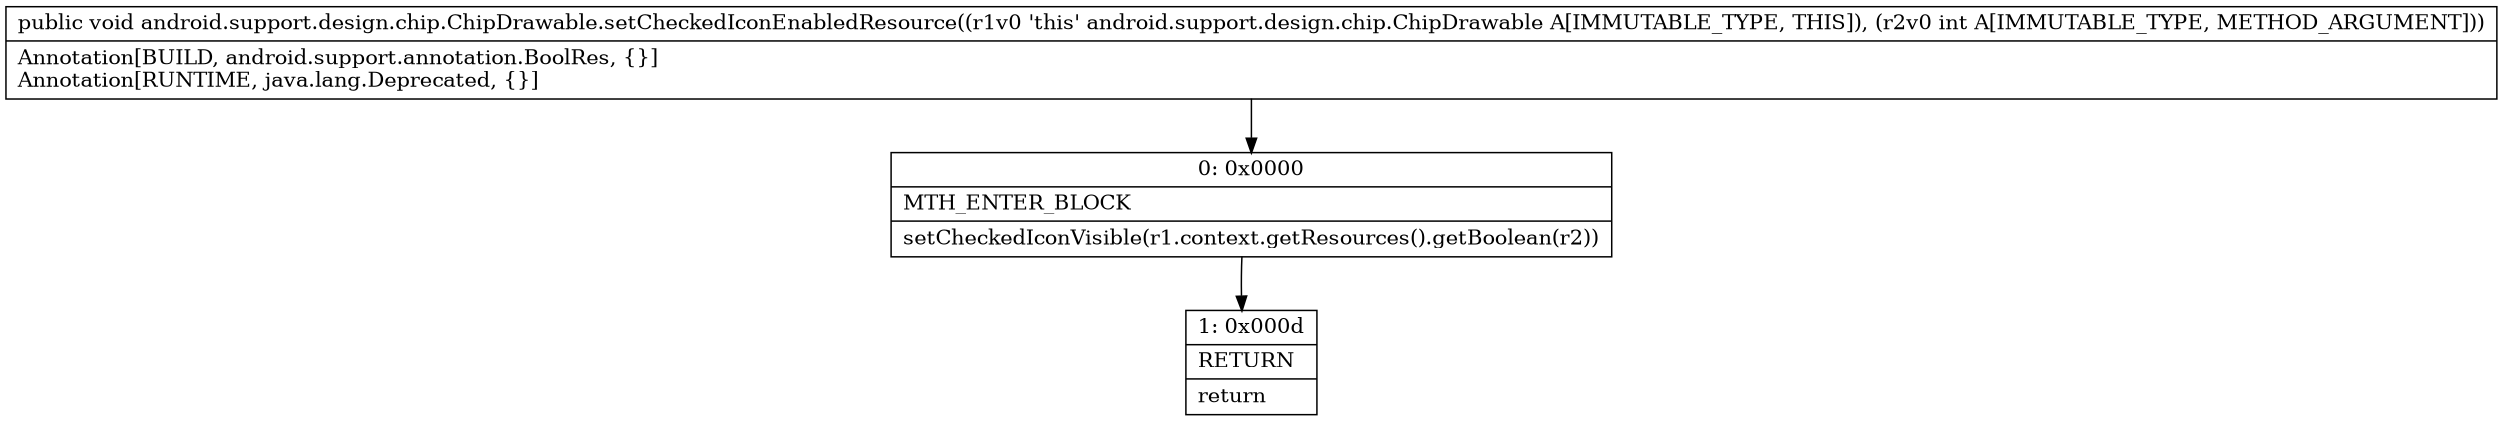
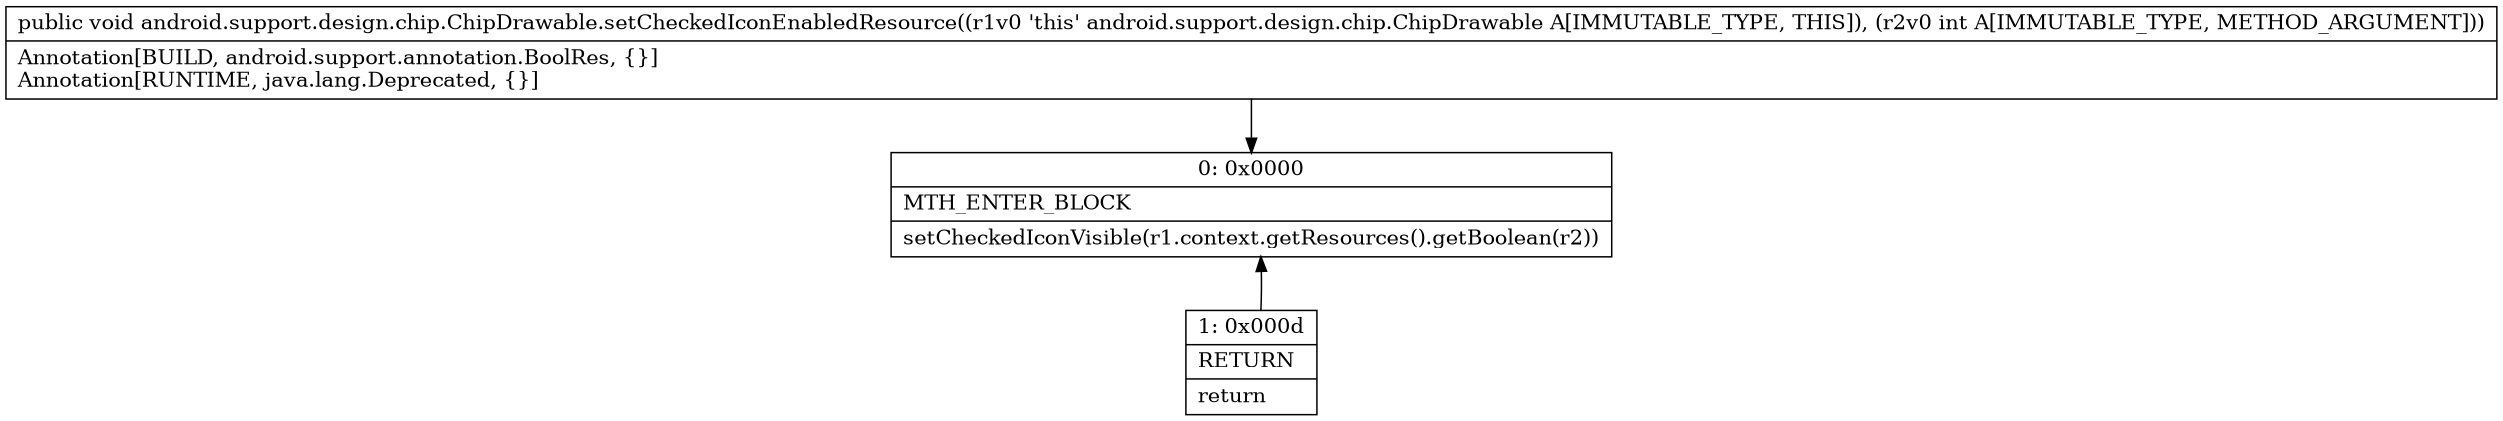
edge "0: 0x0000" -> "1: 0x000d": reversed
